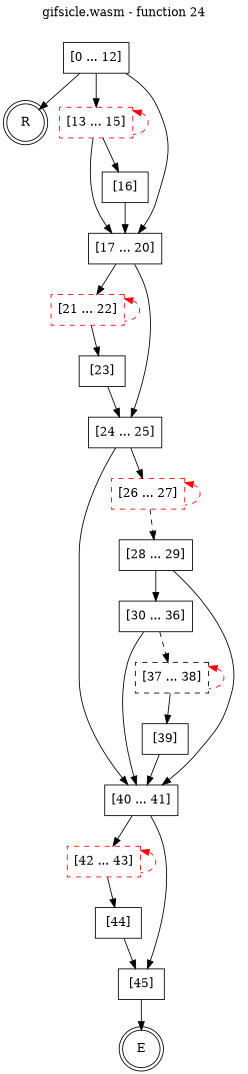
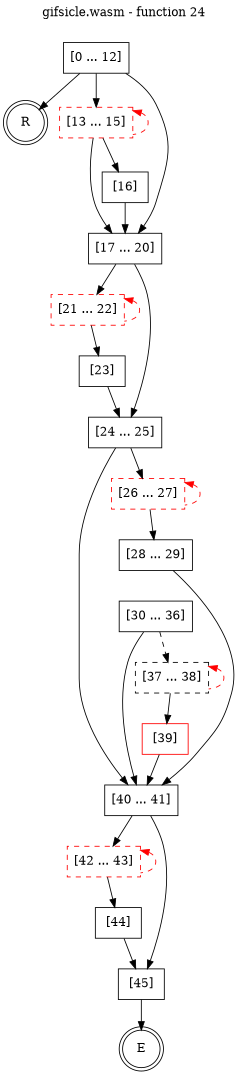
edge "[26 ... 27]" -> "[28 ... 29]": style dashed -> solid
edge "[28 ... 29]" -> "[30 ... 36]": removed
node "[39]": color black -> red
